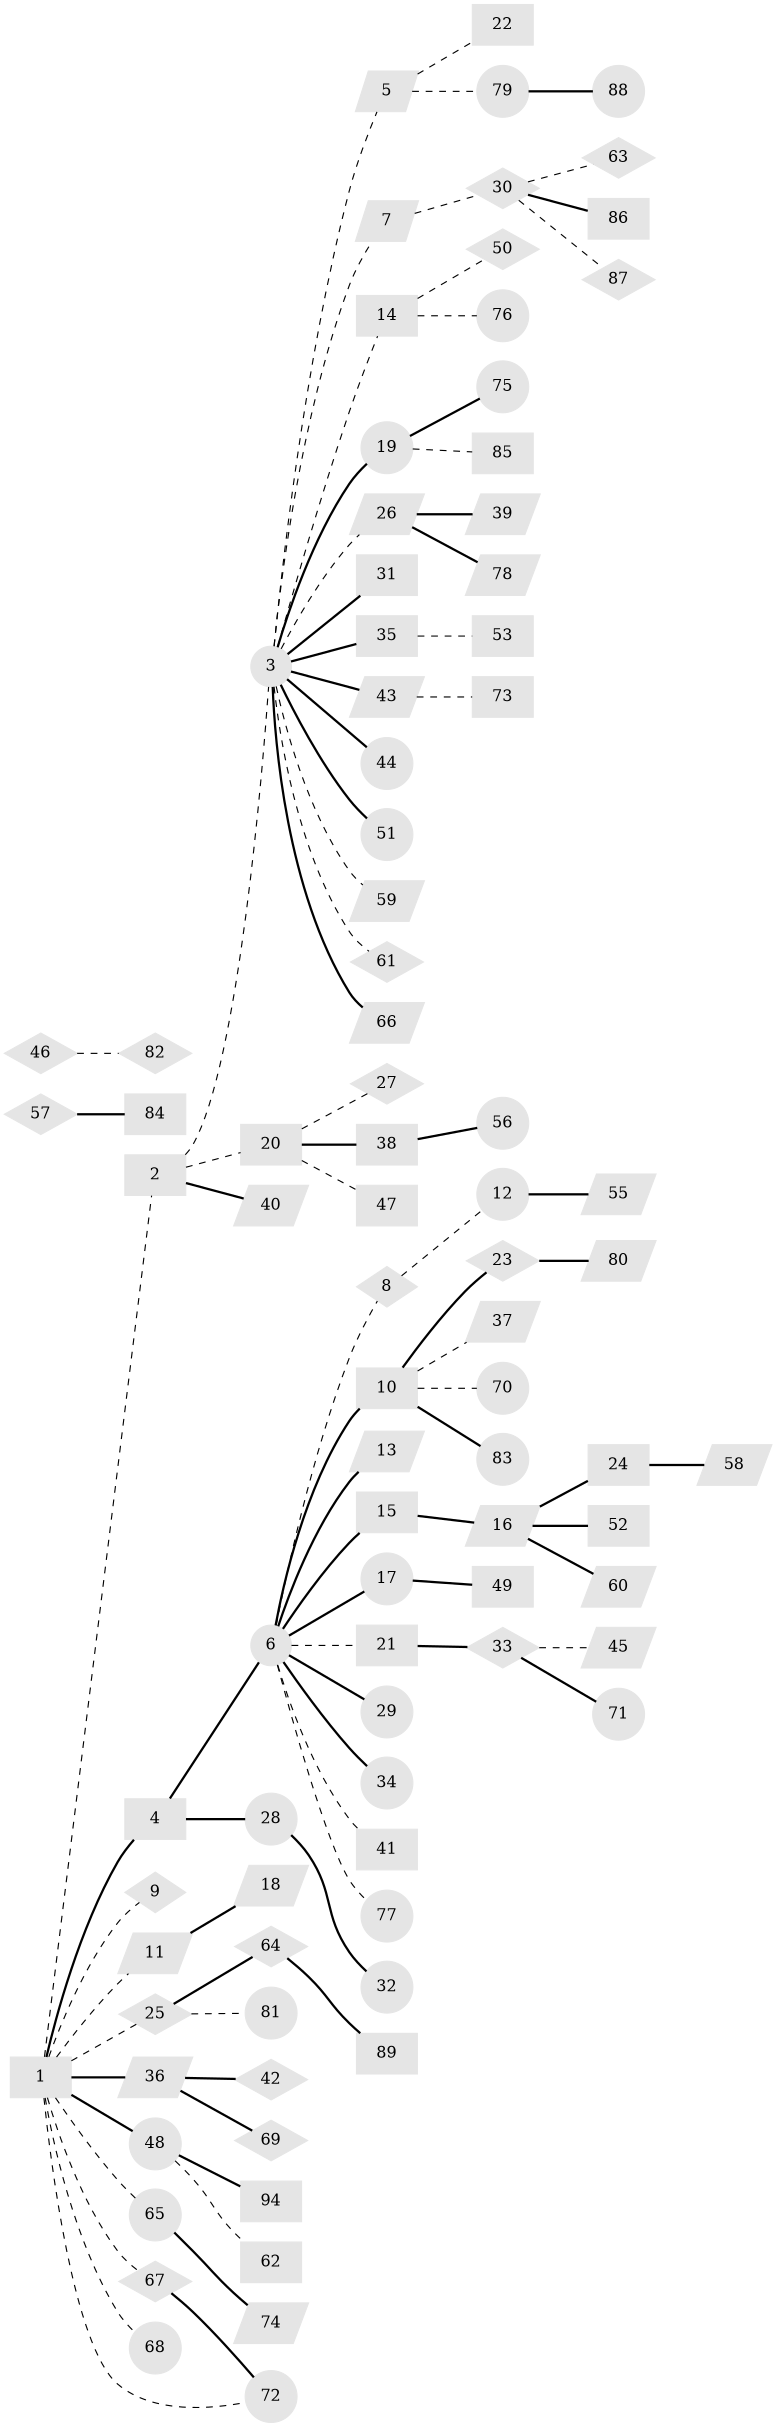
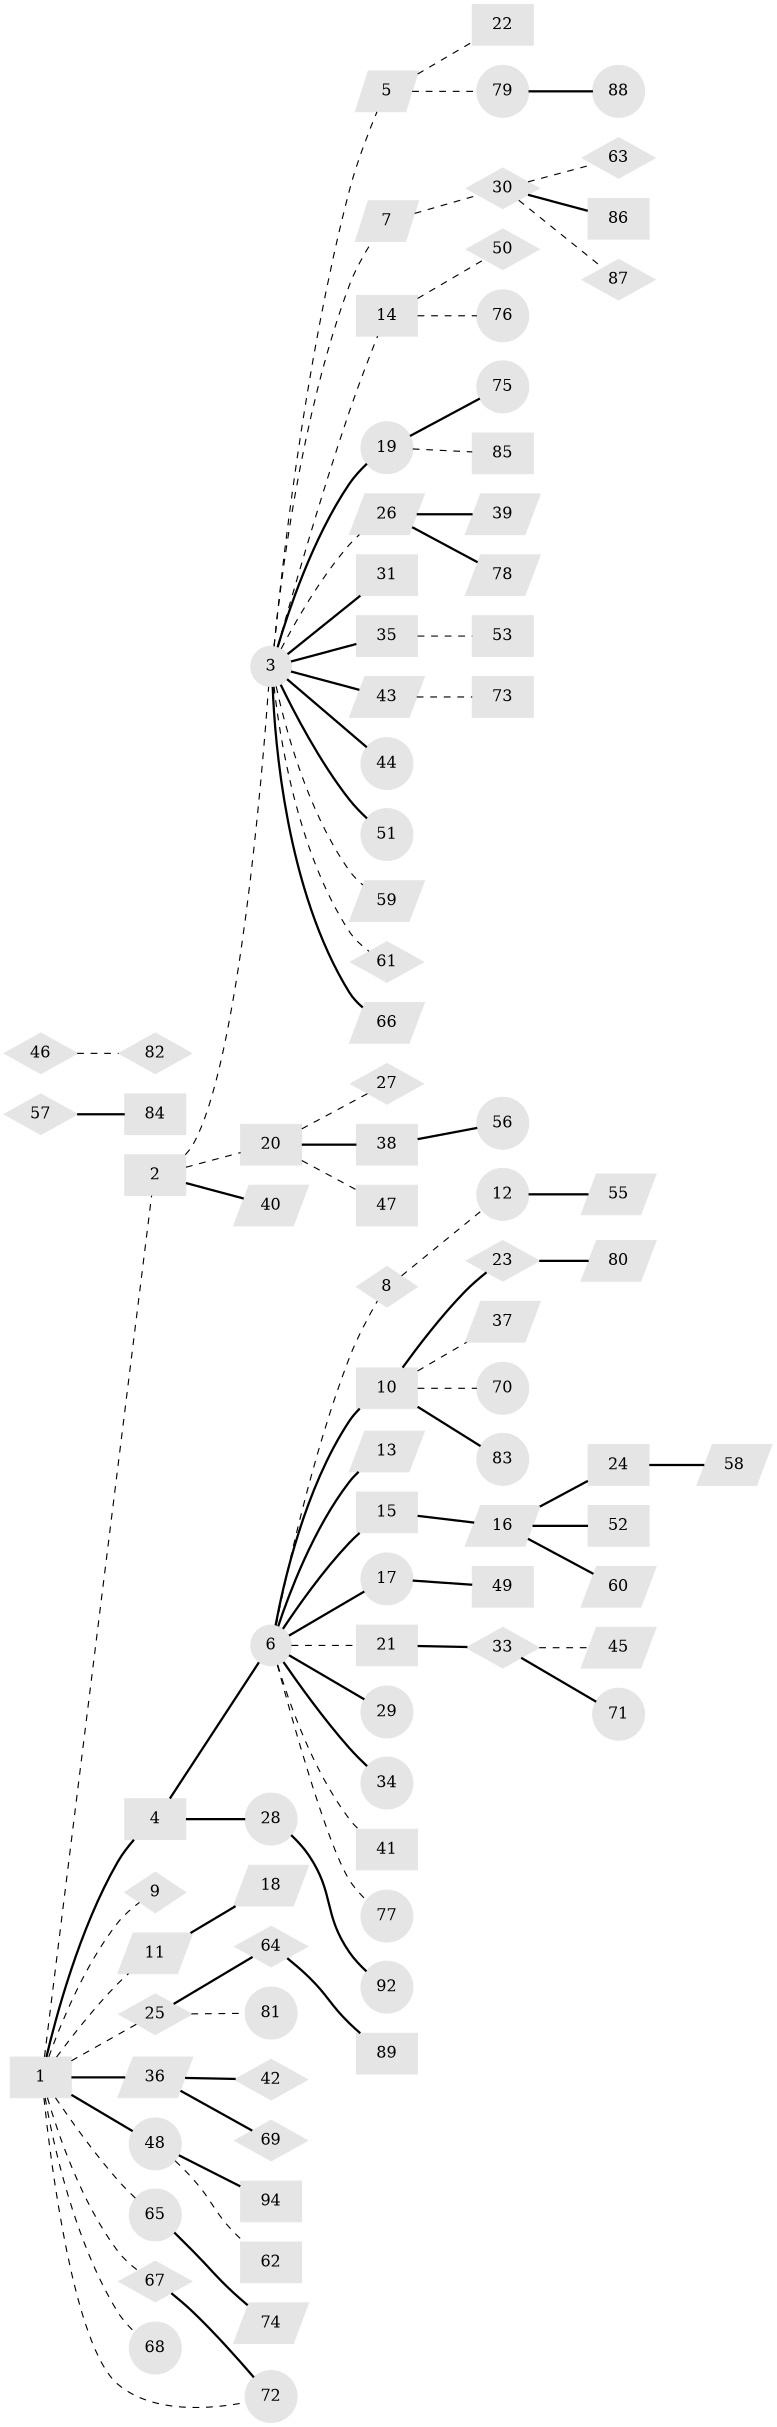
node "32": label "32" -> "92"
